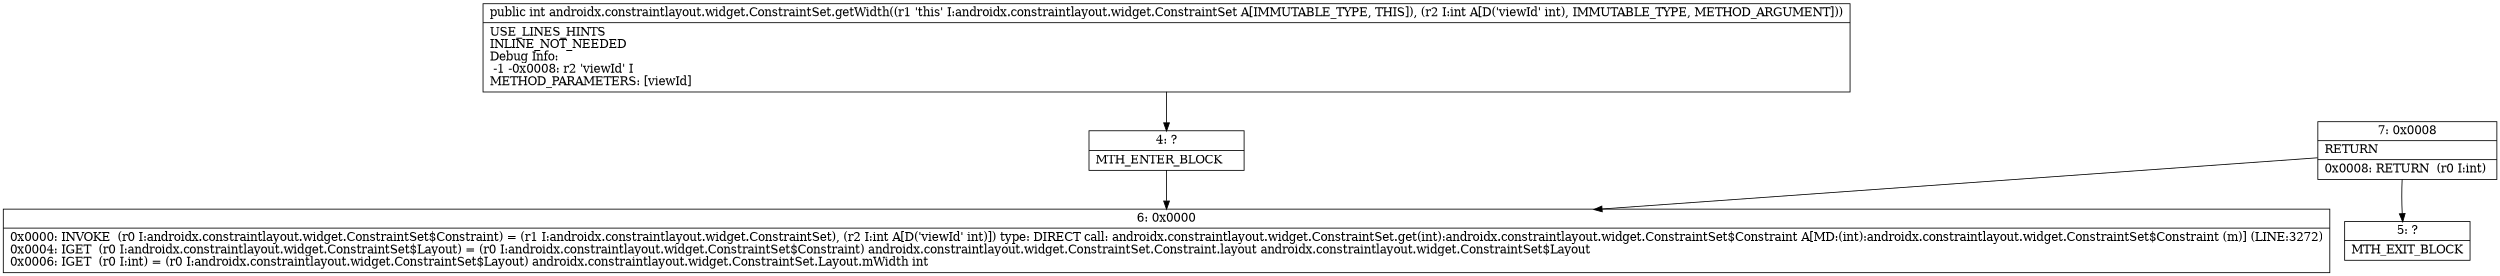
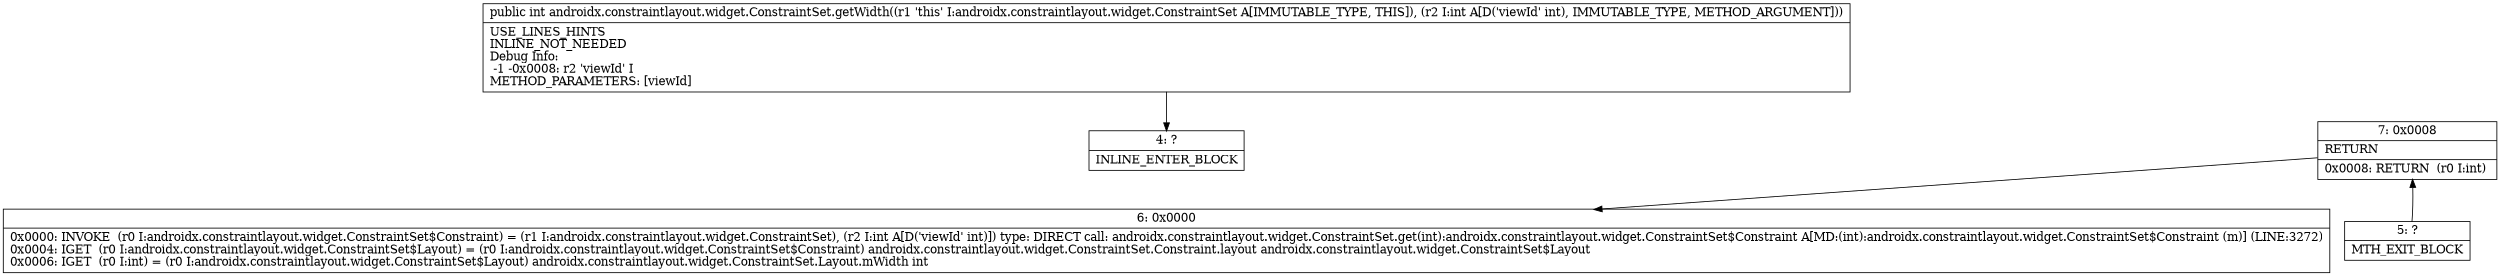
node "4: ?": text "MTH_ENTER_BLOCK" -> "INLINE_ENTER_BLOCK"
edge "4: ?" -> "6: 0x0000": removed
edge "7: 0x0008" -> "5: ?": reversed
